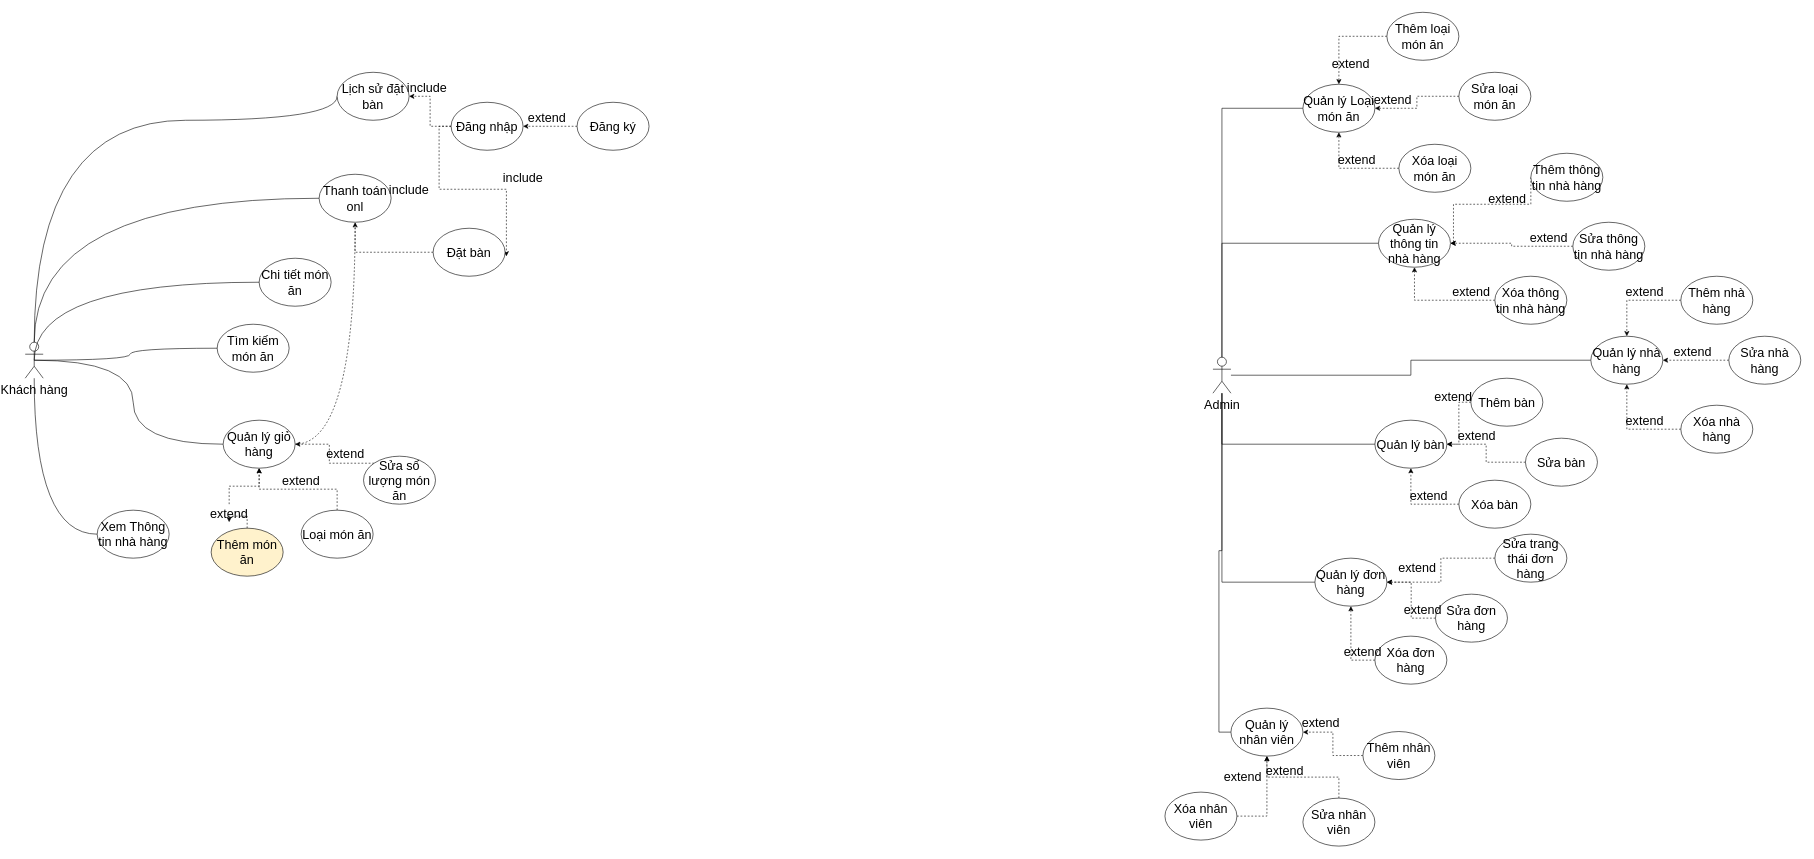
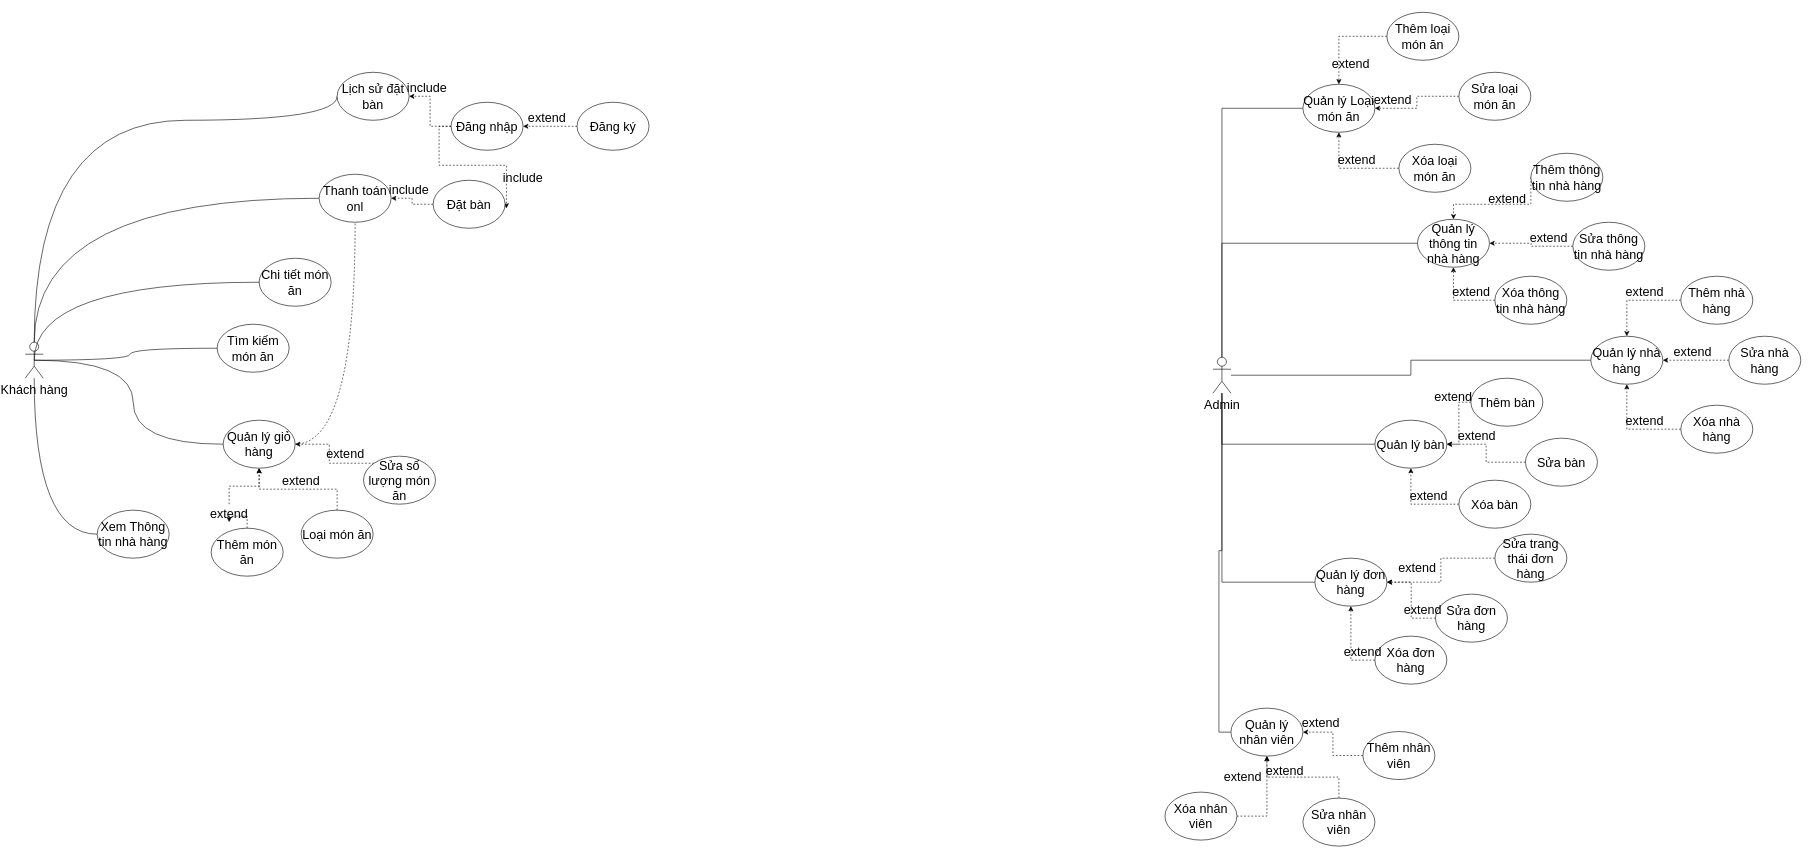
node "Quản lý thông tin nhà hàng": moved (1415, 243) -> (1454, 243)
node "Đặt bàn": moved (469, 252) -> (469, 204)
node "Thêm món ăn": fillcolor #fff2cc -> #ffffff
